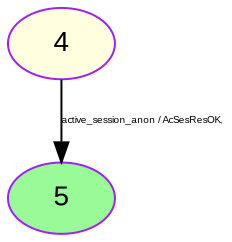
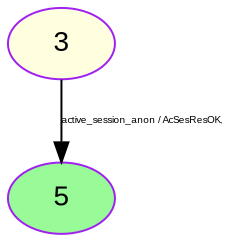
node "4": label "4" -> "3"
